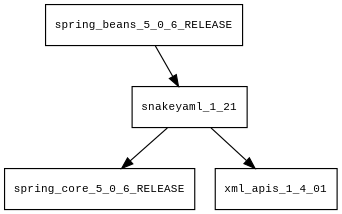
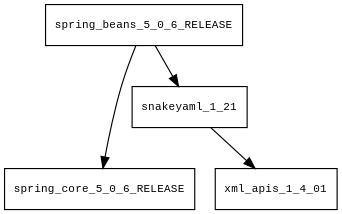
edge "snakeyaml_1_21" -> "spring_core_5_0_6_RELEASE": now "spring_beans_5_0_6_RELEASE" -> "spring_core_5_0_6_RELEASE"
